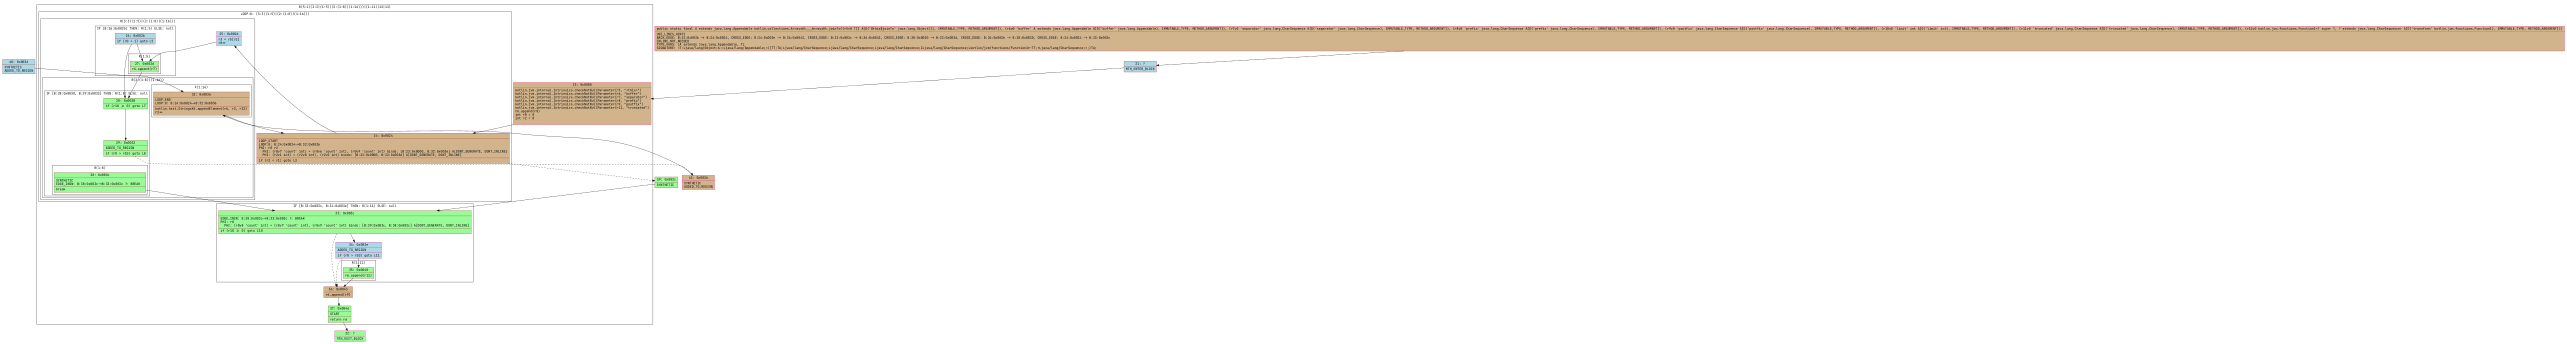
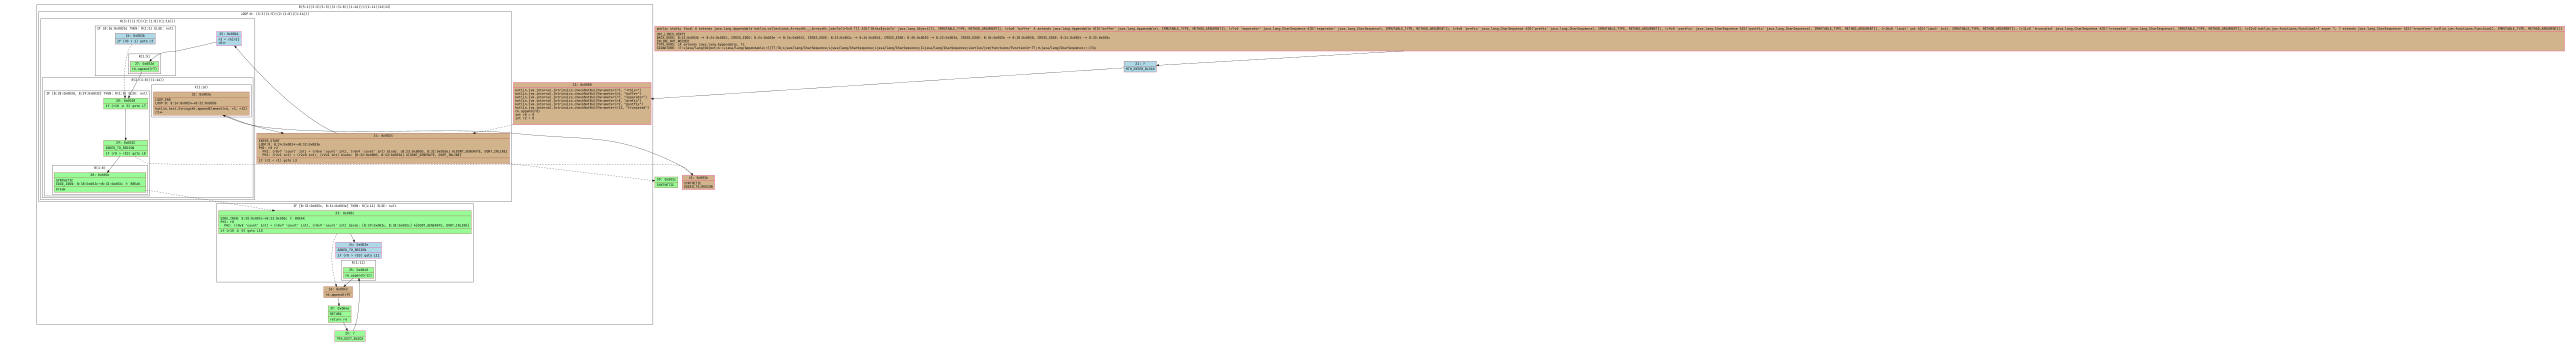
edge "26: 0x002b" -> "27: 0x002d": removed
node "40: 0x0036": removed
edge "26: 0x002b" -> "28: 0x0030": style solid -> dashed
edge "23: 0x0000" -> "24: 0x0024": style solid -> dashed
node "24: 0x0024": text "LOOP_START" -> "ENTER_START"
edge "29: 0x0032" -> "38: 0x003c": added
edge "38: 0x003c" -> "33: 0x003c": style solid -> dashed
edge "39: 0x003c" -> "33: 0x003c": removed
edge "34: 0x003e" -> "35: 0x0040": now "22: ?" -> "35: 0x0040"
edge "34: 0x003e" -> "36: 0x0043": removed
node "37: 0x0046": text "START" -> "RETURN"
